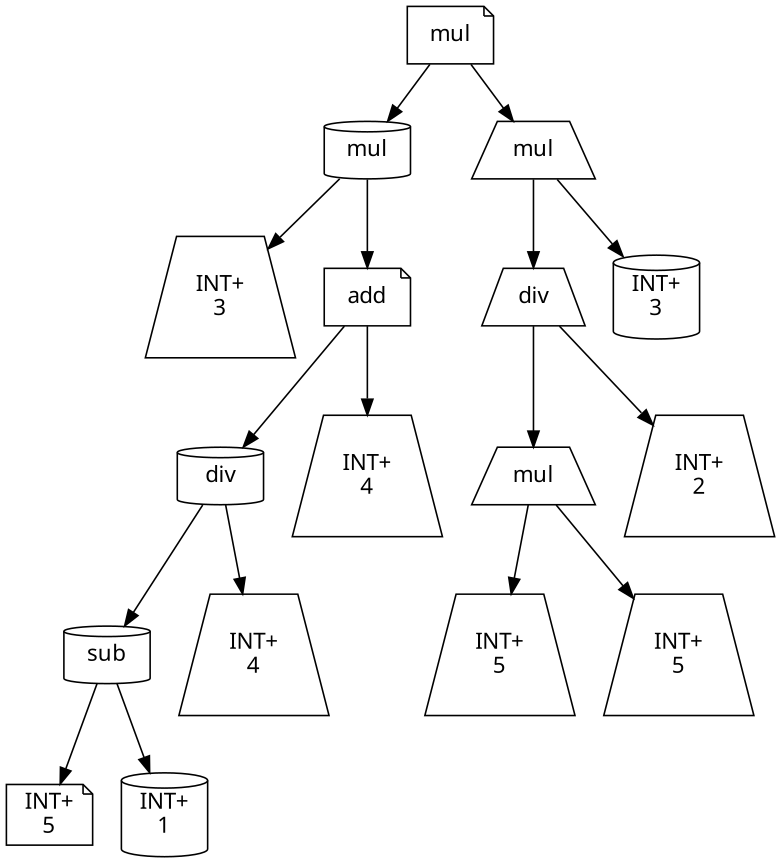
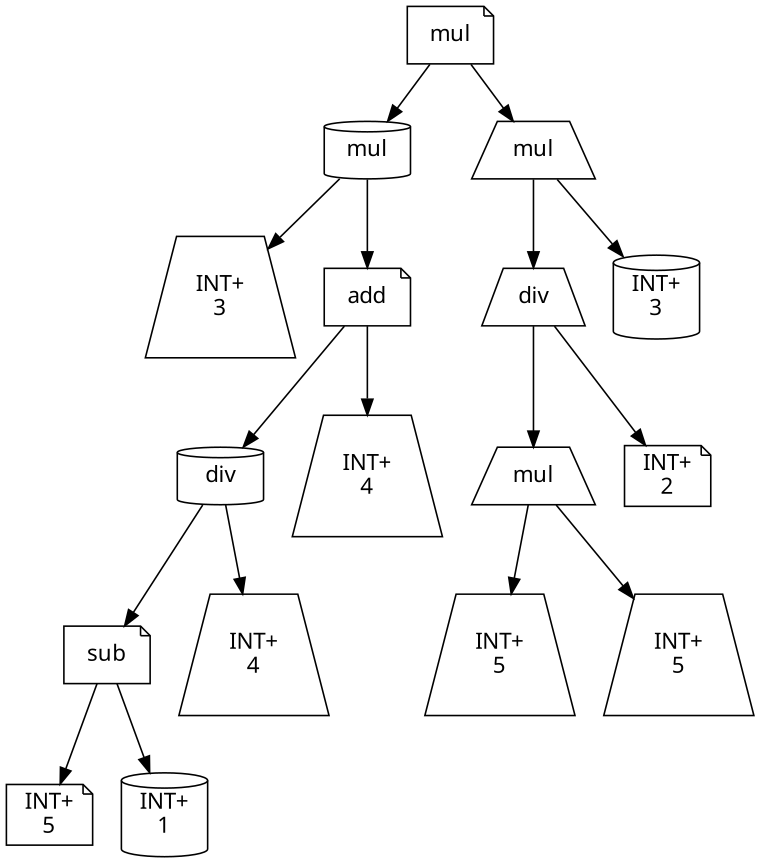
node "INT+ 2": shape trapezium -> note
node "sub": shape cylinder -> note
